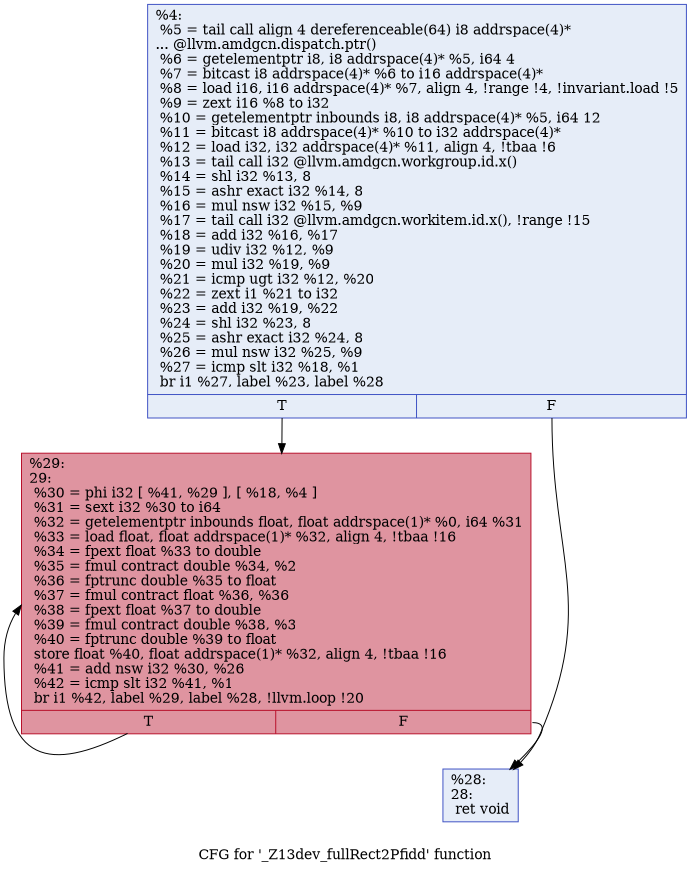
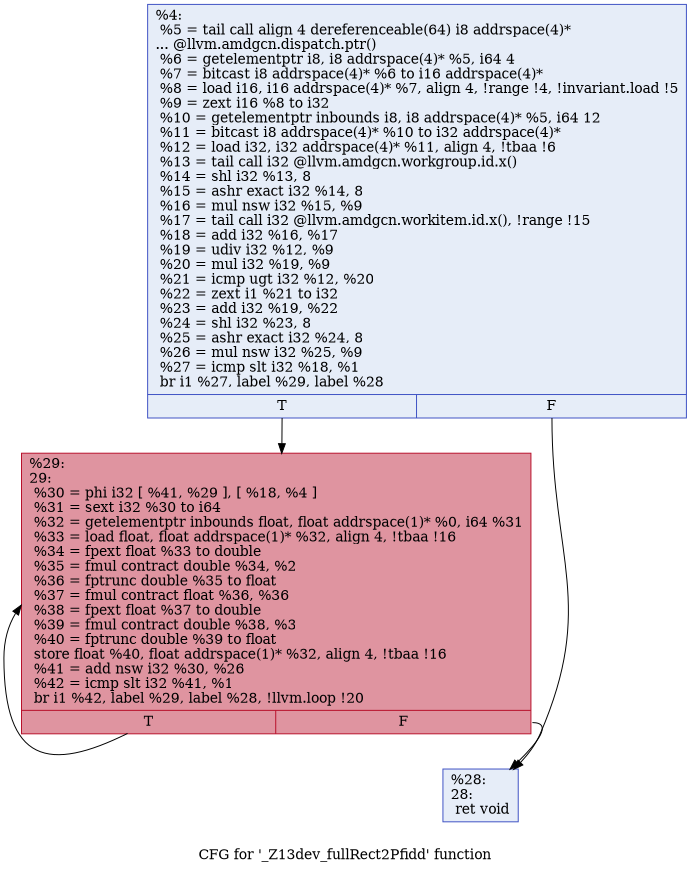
node "%4:": text "br i1 %27, label %23, label %28" -> "br i1 %27, label %29, label %28"
